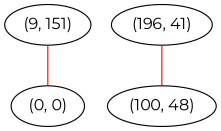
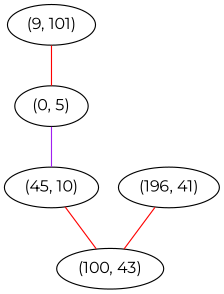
node "(9, 151)": label "(9, 151)" -> "(9, 101)"
node "(0, 0)": label "(0, 0)" -> "(0, 5)"
node "(100, 48)": label "(100, 48)" -> "(100, 43)"
node "(45, 10)": added
